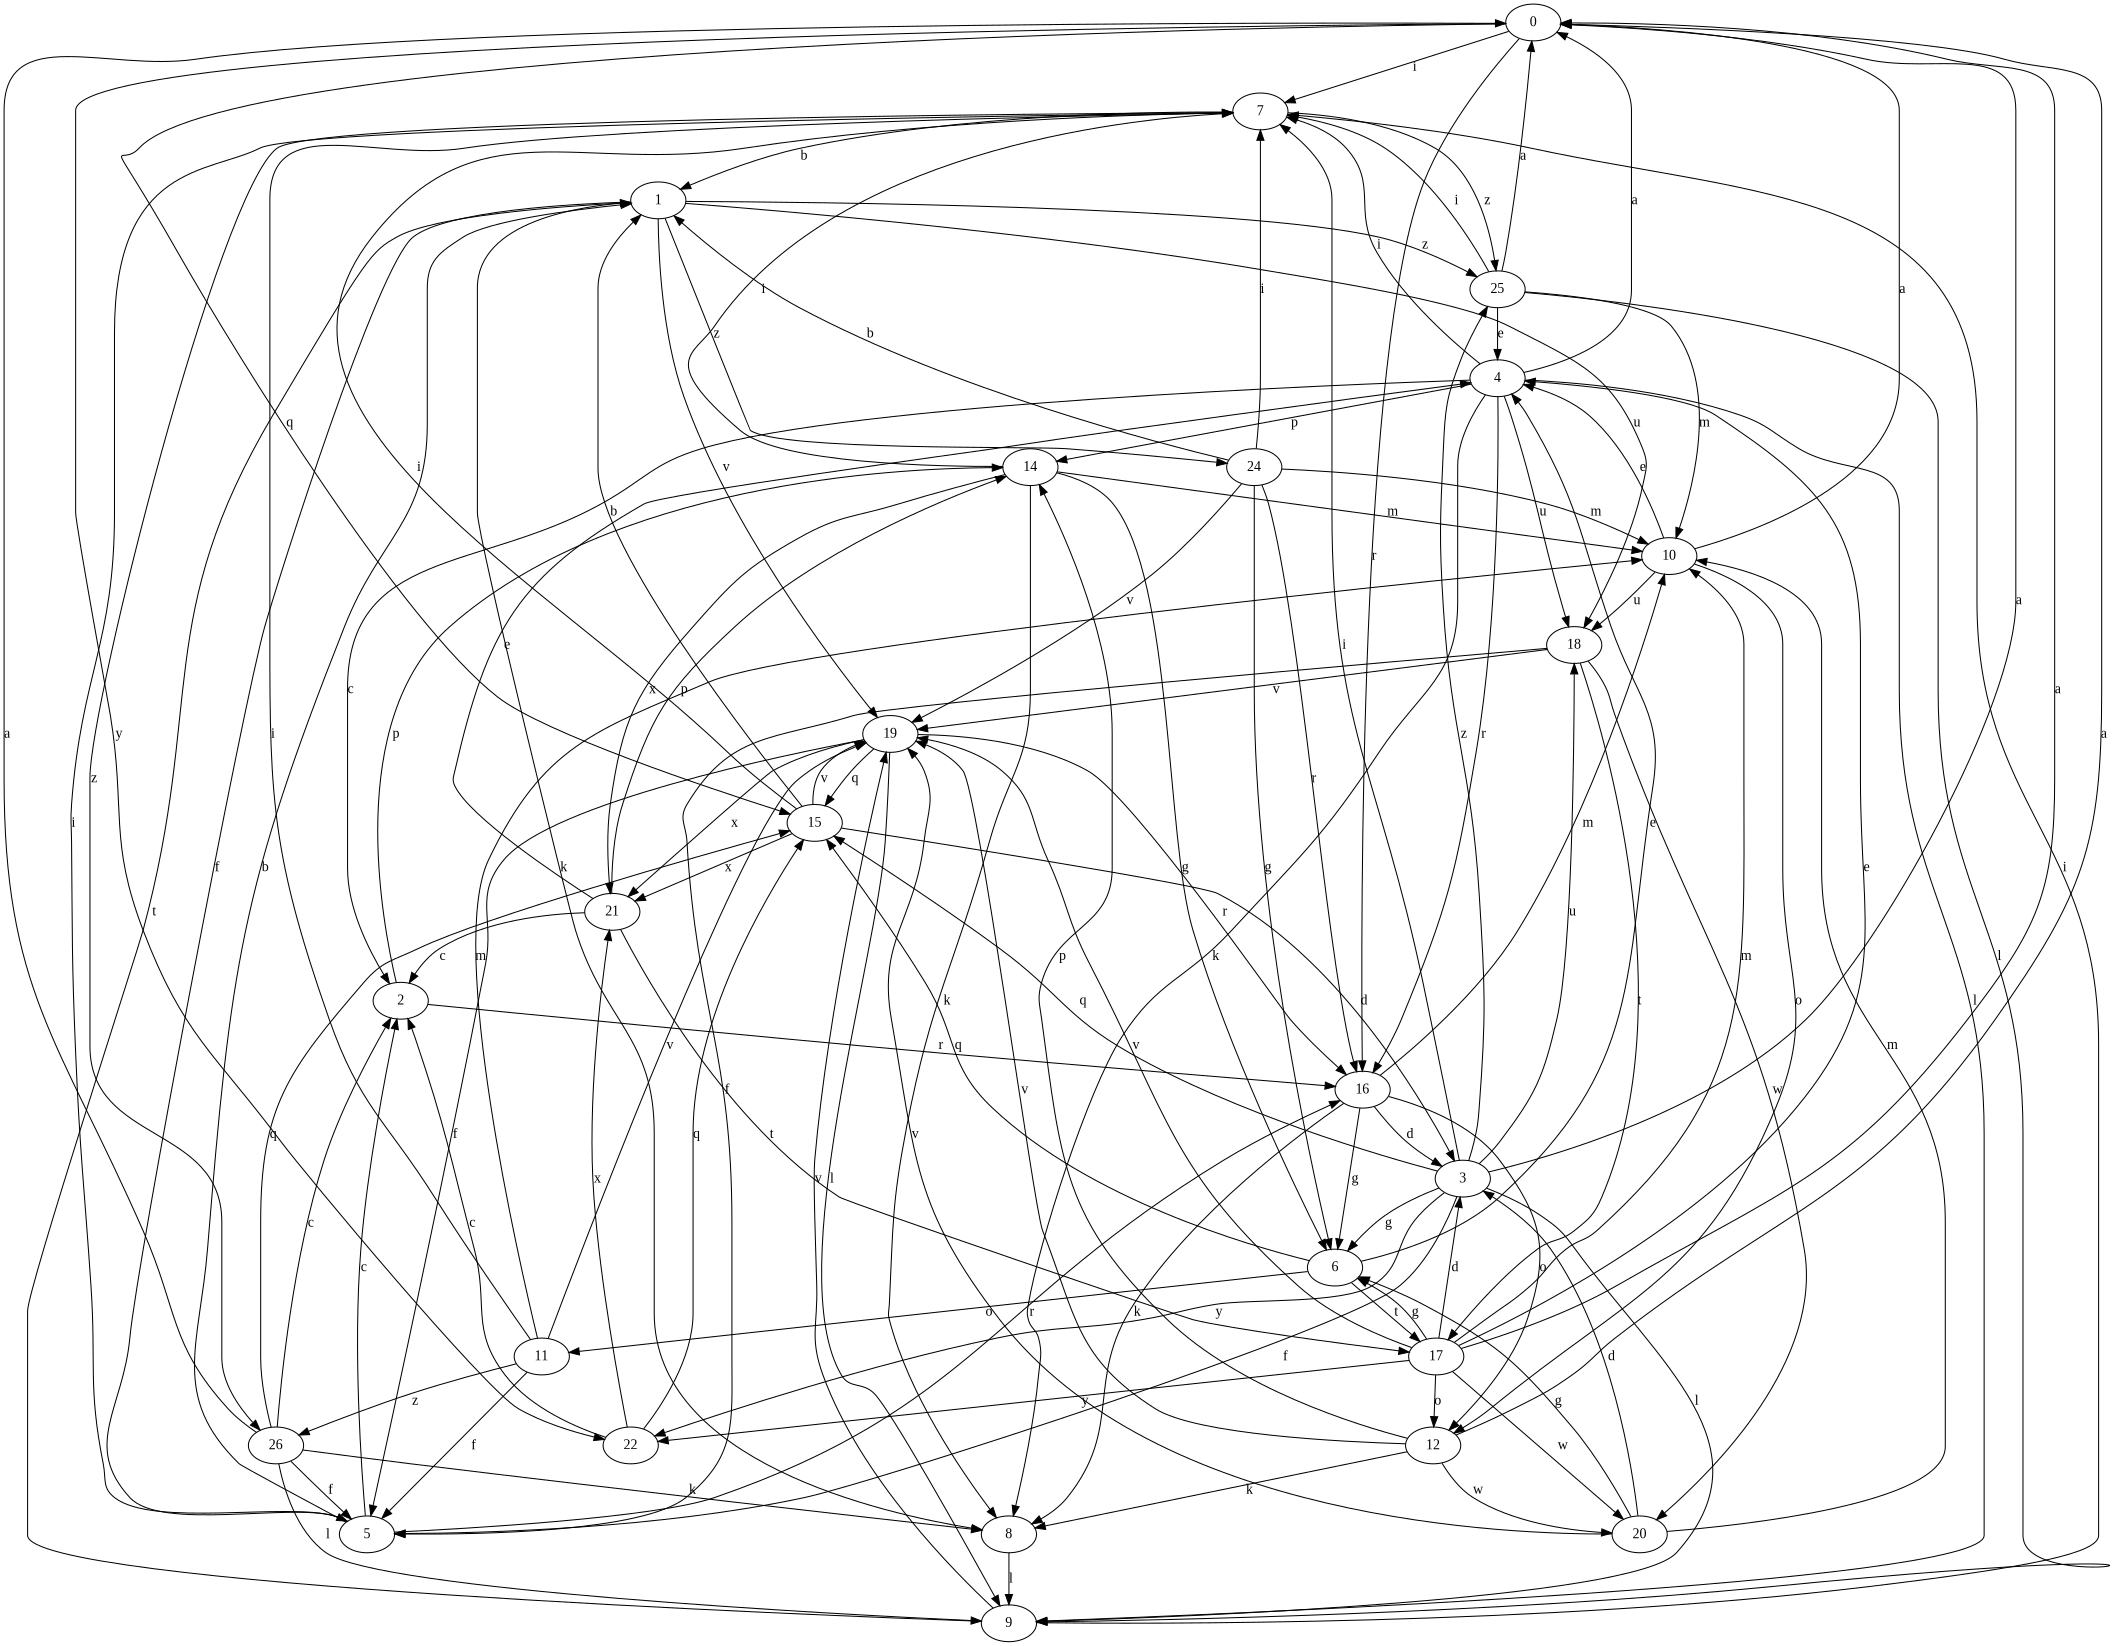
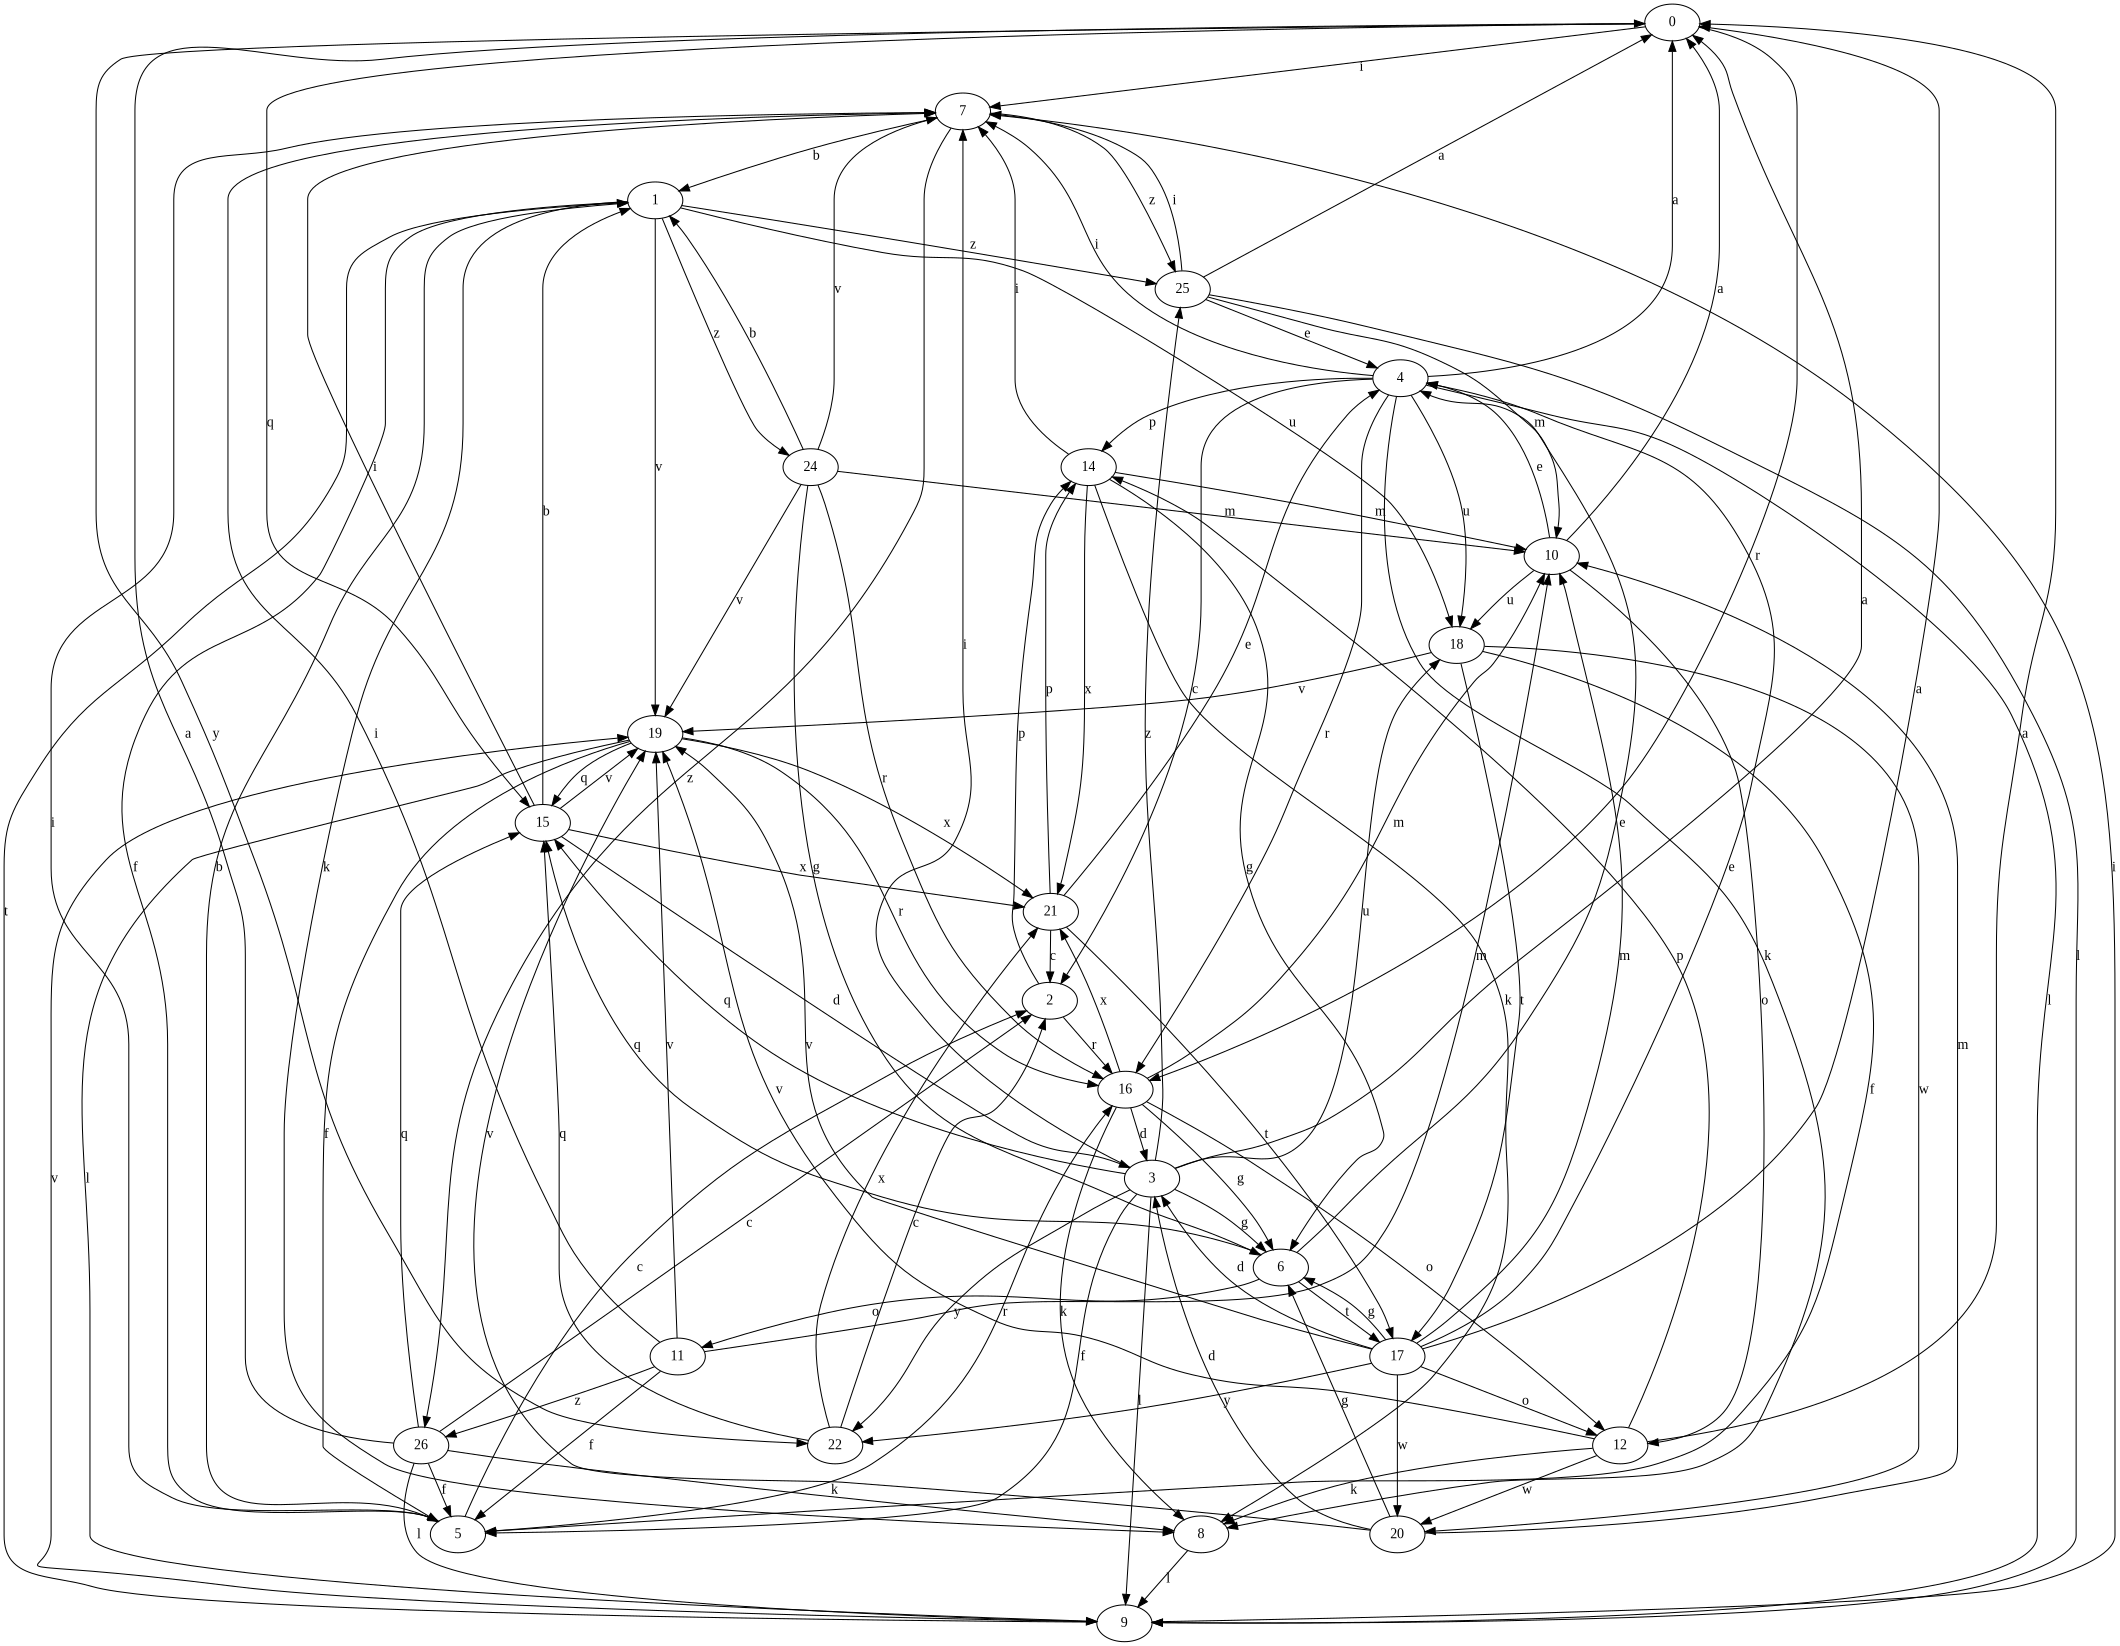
edge "24" -> "7": label "i" -> "v"
edge "16" -> "21": added, label "x"
